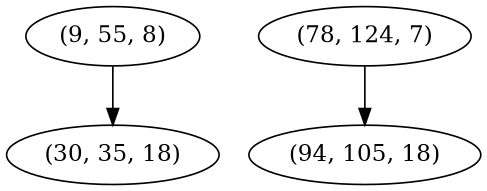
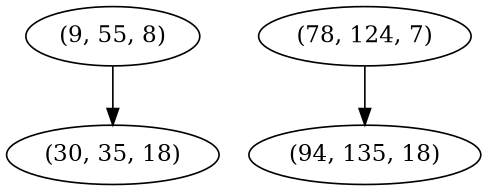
node "(94, 105, 18)": label "(94, 105, 18)" -> "(94, 135, 18)"
